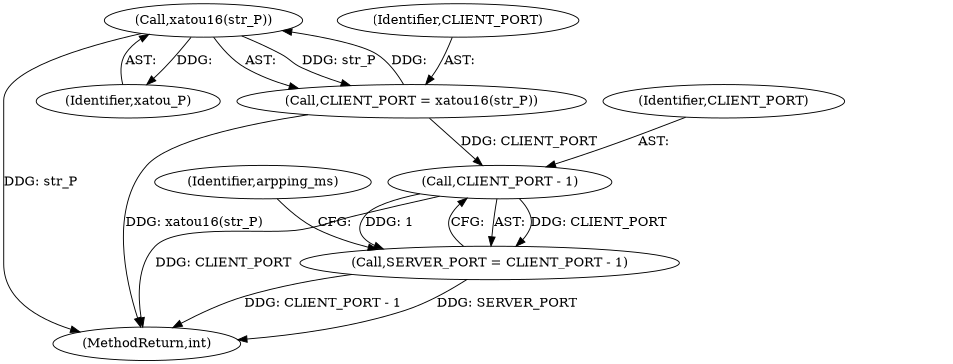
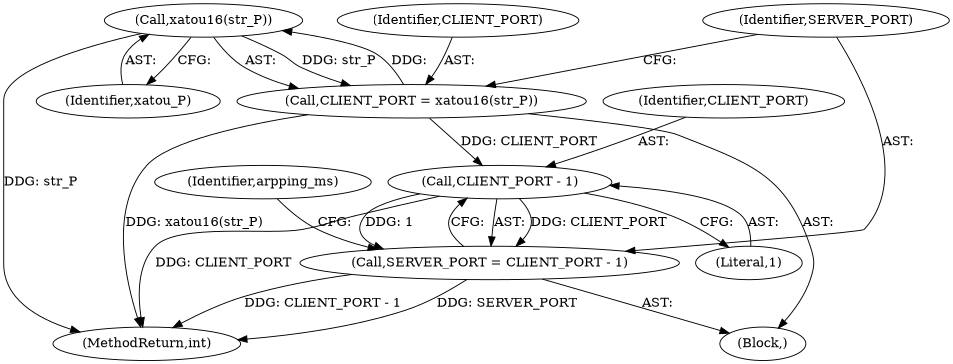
node "(Identifier,SERVER_PORT)": added
edge "(Call,xatou16(str_P))" -> "(Identifier,xatou_P)": label "DDG: " -> "CFG: "
node "(Literal,1)": added
node "(Block,)": added
